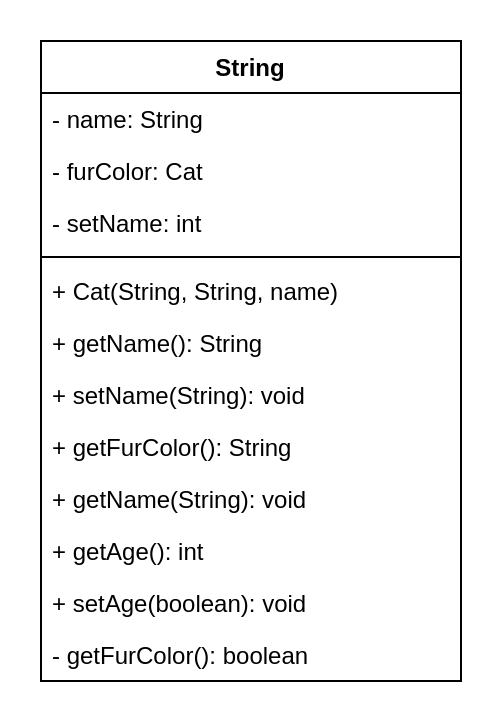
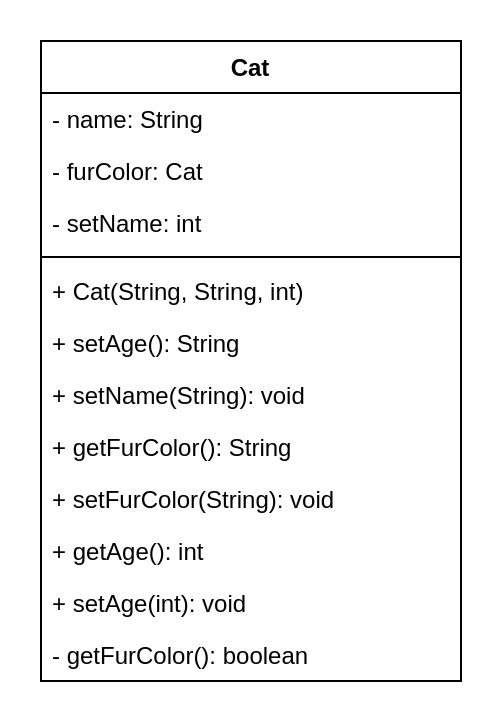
node "String": label "String" -> "Cat"
node "+ Cat(String, String, name)": label "+ Cat(String, String, name)" -> "+ Cat(String, String, int)"
node "+ getName(): String": label "+ getName(): String" -> "+ setAge(): String"
node "+ getName(String): void": label "+ getName(String): void" -> "+ setFurColor(String): void"
node "+ setAge(boolean): void": label "+ setAge(boolean): void" -> "+ setAge(int): void"
